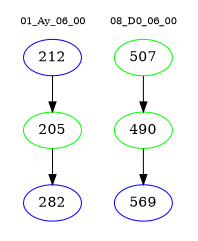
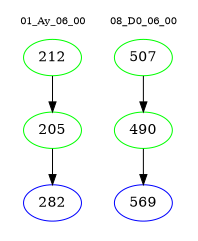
node "212": color blue -> green
